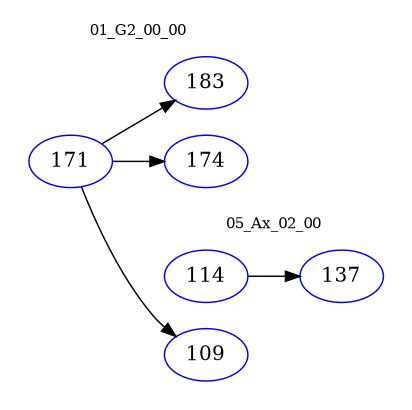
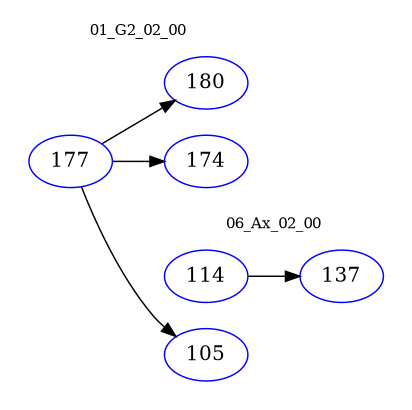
cluster "01_G2_00_00": label "01_G2_00_00" -> "01_G2_02_00"
node "183": label "183" -> "180"
node "171": label "171" -> "177"
cluster "05_Ax_02_00": label "05_Ax_02_00" -> "06_Ax_02_00"
node "109": label "109" -> "105"
